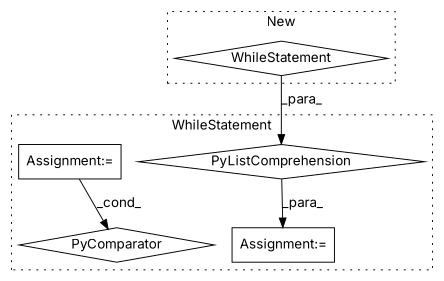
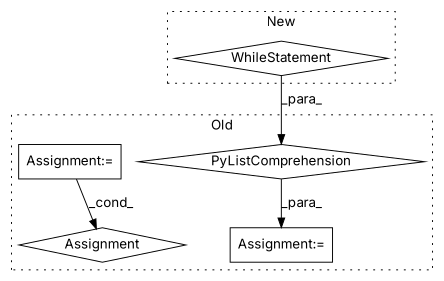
cluster "WhileStatement": label "WhileStatement" -> "Old"
node "PyComparator": label "PyComparator" -> "Assignment"
